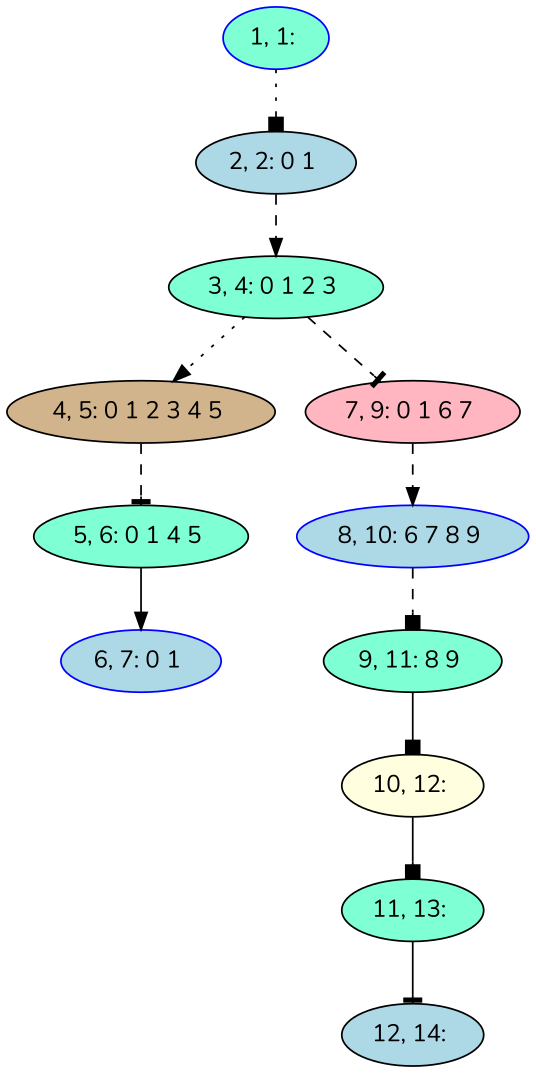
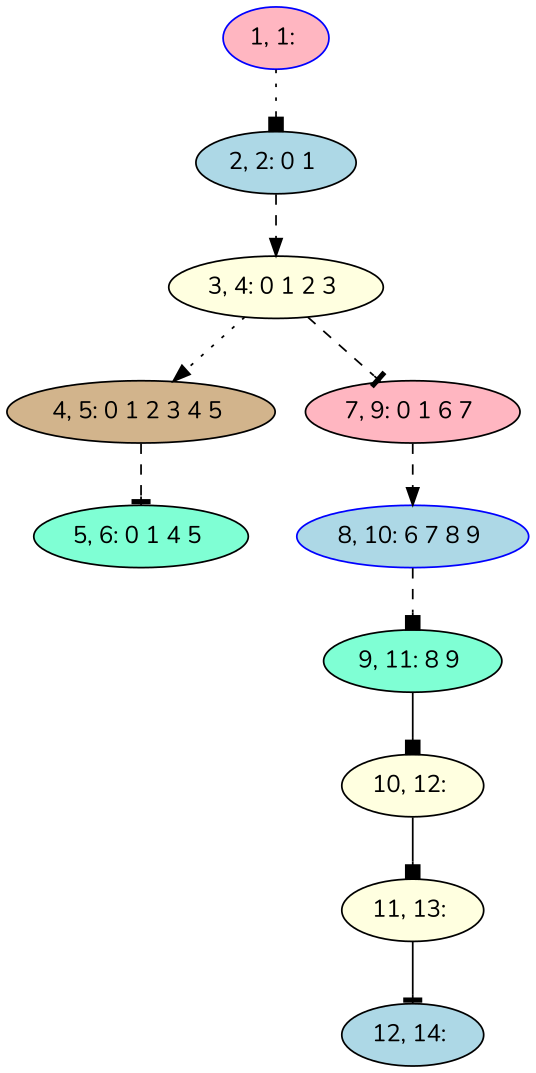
node "1, 1:": fillcolor aquamarine -> lightpink
node "3, 4: 0 1 2 3": fillcolor aquamarine -> lightyellow
node "6, 7: 0 1": removed
node "11, 13:": fillcolor aquamarine -> lightyellow
